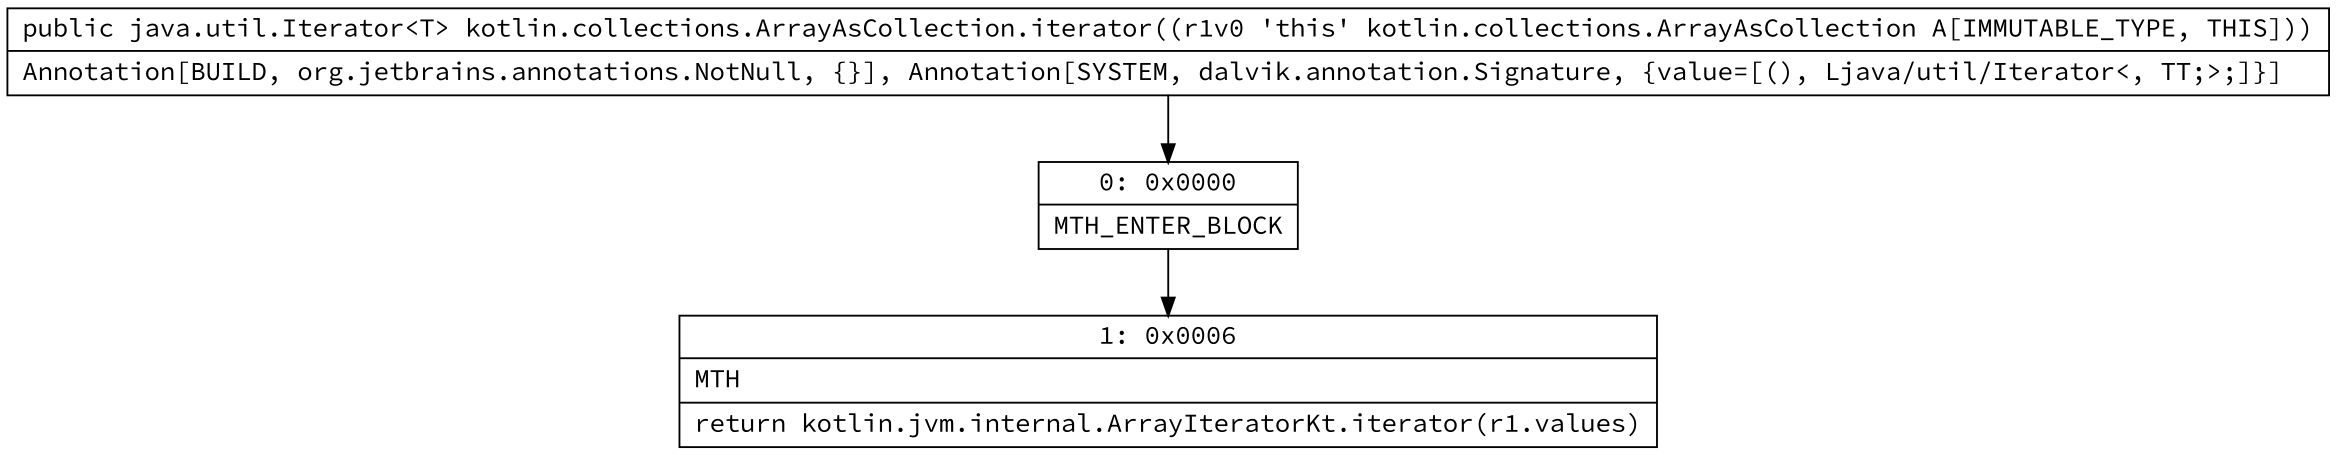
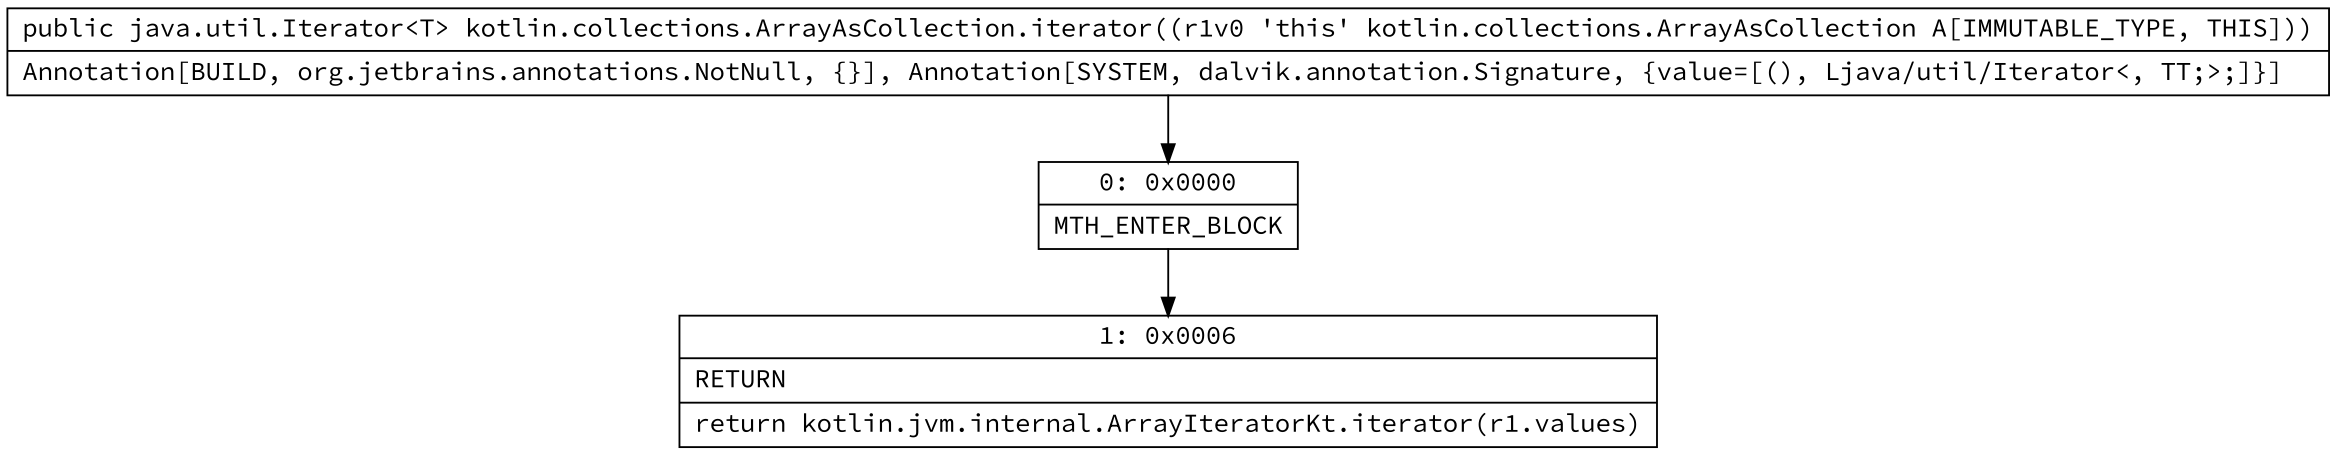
node "1: 0x0006": text "MTH" -> "RETURN"
